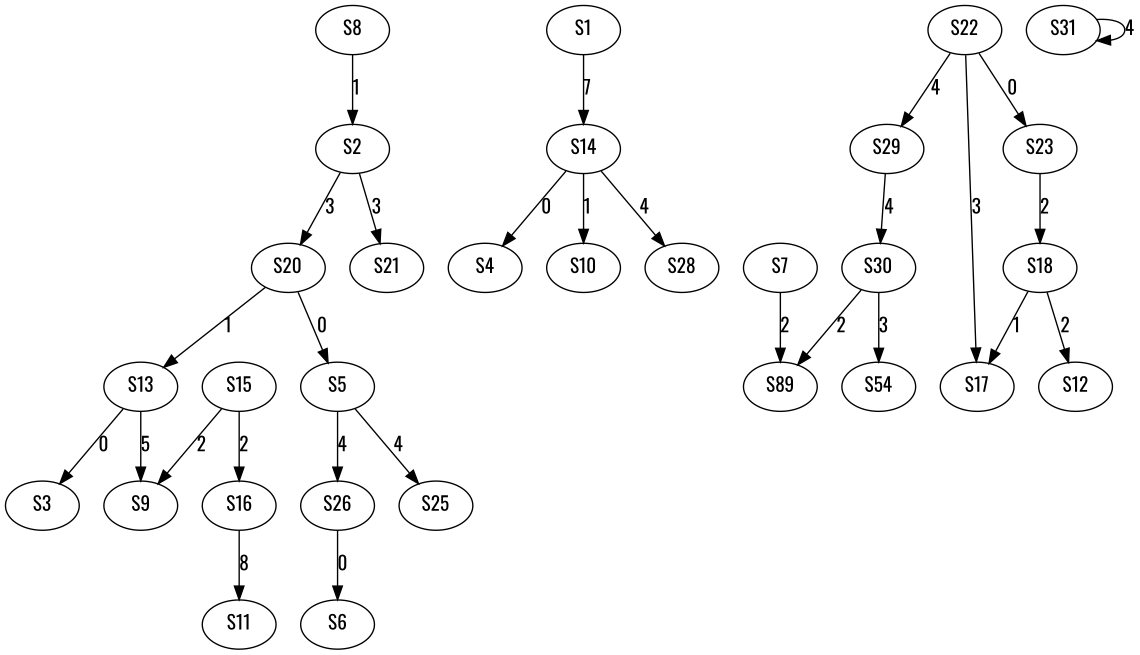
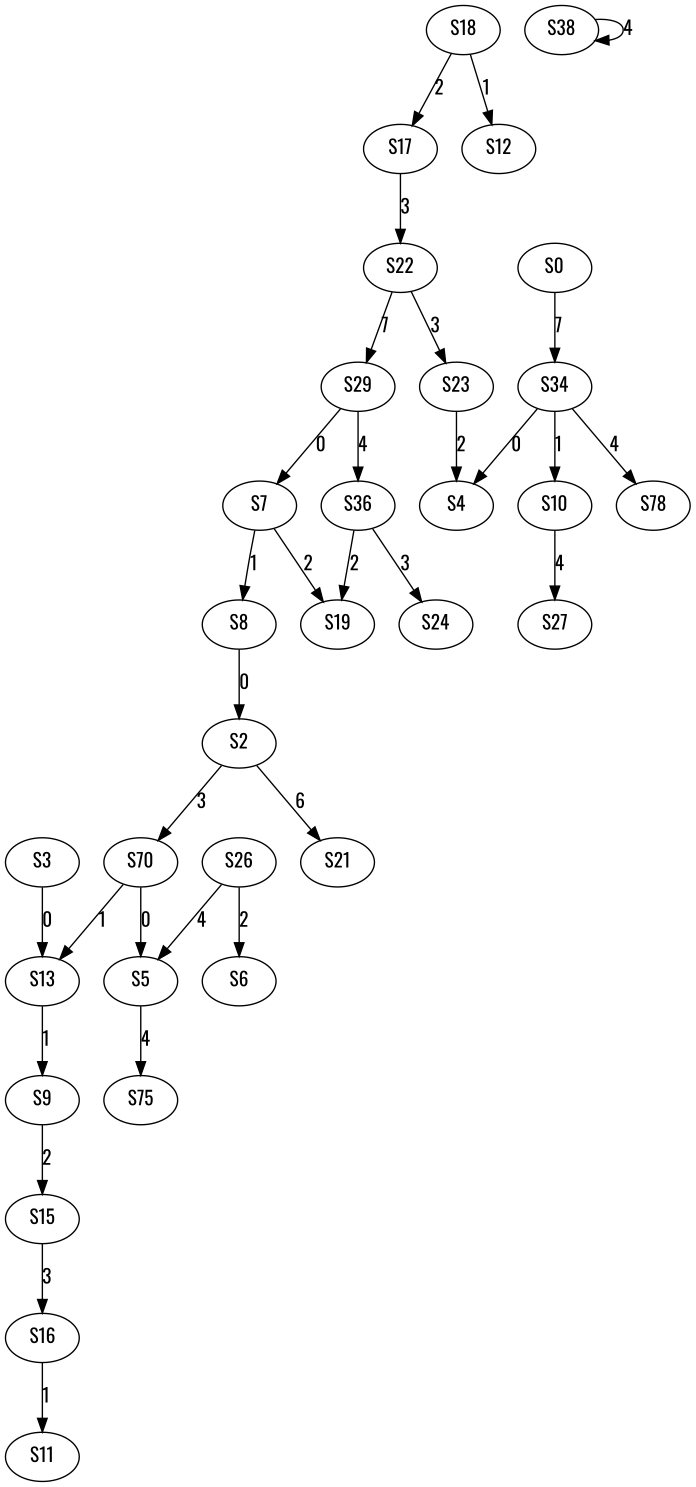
node "S1": label "S1" -> "S0"
node "S31": label "S31" -> "S38"
edge "S8" -> "S2": label "1" -> "0"
edge "S22" -> "S29": label "4" -> "7"
edge "S22" -> "S23": label "0" -> "3"
node "S14": label "S14" -> "S34"
edge "S22" -> "S17": reversed
edge "S23" -> "S18": now "S23" -> "S4"
edge "S2" -> "S21": label "3" -> "6"
node "S20": label "S20" -> "S70"
node "S28": label "S28" -> "S78"
node "S30": label "S30" -> "S36"
edge "S18" -> "S17": label "1" -> "2"
edge "S18" -> "S12": label "2" -> "1"
node "S89": label "S89" -> "S19"
node "S54": label "S54" -> "S24"
edge "S5" -> "S26": reversed
edge "S13" -> "S3": reversed
edge "S15" -> "S9": reversed
edge "S29" -> "S7": added, label "0"
edge "S13" -> "S9": label "5" -> "1"
edge "S15" -> "S16": label "2" -> "3"
node "S25": label "S25" -> "S75"
edge "S7" -> "S8": added, label "1"
edge "S16" -> "S11": label "8" -> "1"
edge "S26" -> "S6": label "0" -> "2"
node "S27": added
